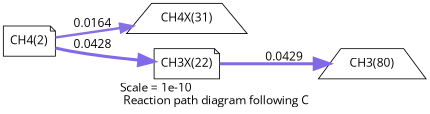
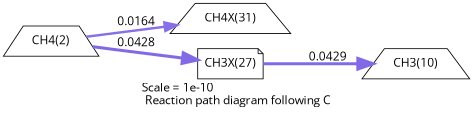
node "CH4(2)": shape note -> trapezium
node "CH3X(22)": label "CH3X(22)" -> "CH3X(27)"
node "CH3(80)": label "CH3(80)" -> "CH3(10)"
